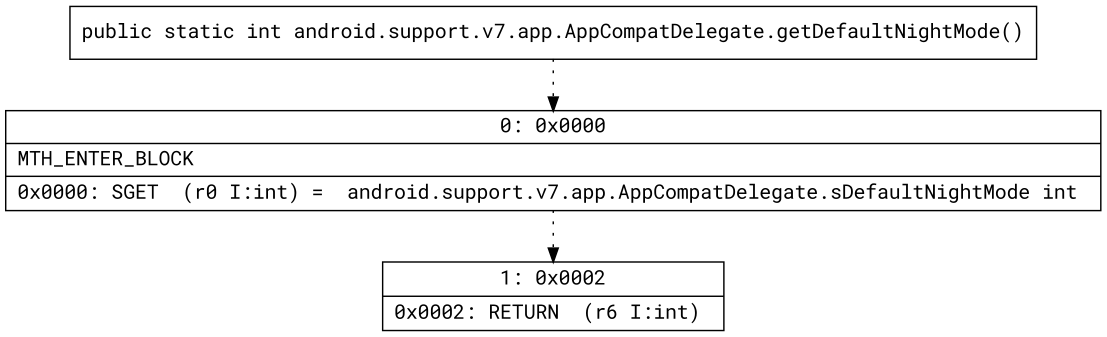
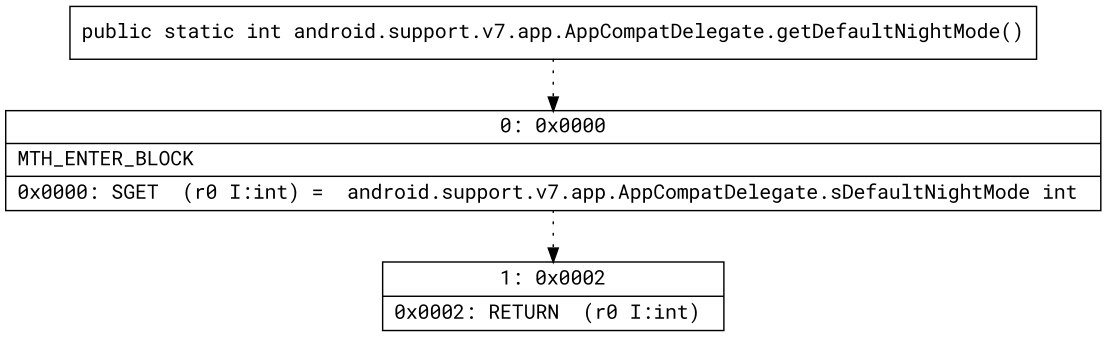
node "1: 0x0002": text "0x0002: RETURN  (r6 I:int)" -> "0x0002: RETURN  (r0 I:int)"
